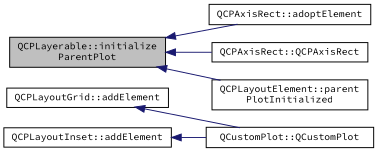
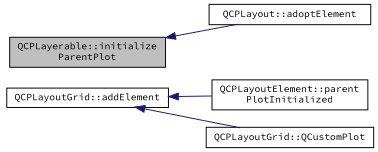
node "QCPAxisRect::adoptElement": label "QCPAxisRect::adoptElement" -> "QCPLayout::adoptElement"
node "QCPAxisRect::QCPAxisRect": removed
edge "QCPLayoutElement::parent PlotInitialized" -> "QCPLayerable::initialize ParentPlot": now "QCPLayoutElement::parent PlotInitialized" -> "QCPLayoutGrid::addElement"
node "QCPLayoutInset::addElement": removed
node "QCustomPlot::QCustomPlot": label "QCustomPlot::QCustomPlot" -> "QCPLayoutGrid::QCustomPlot"
